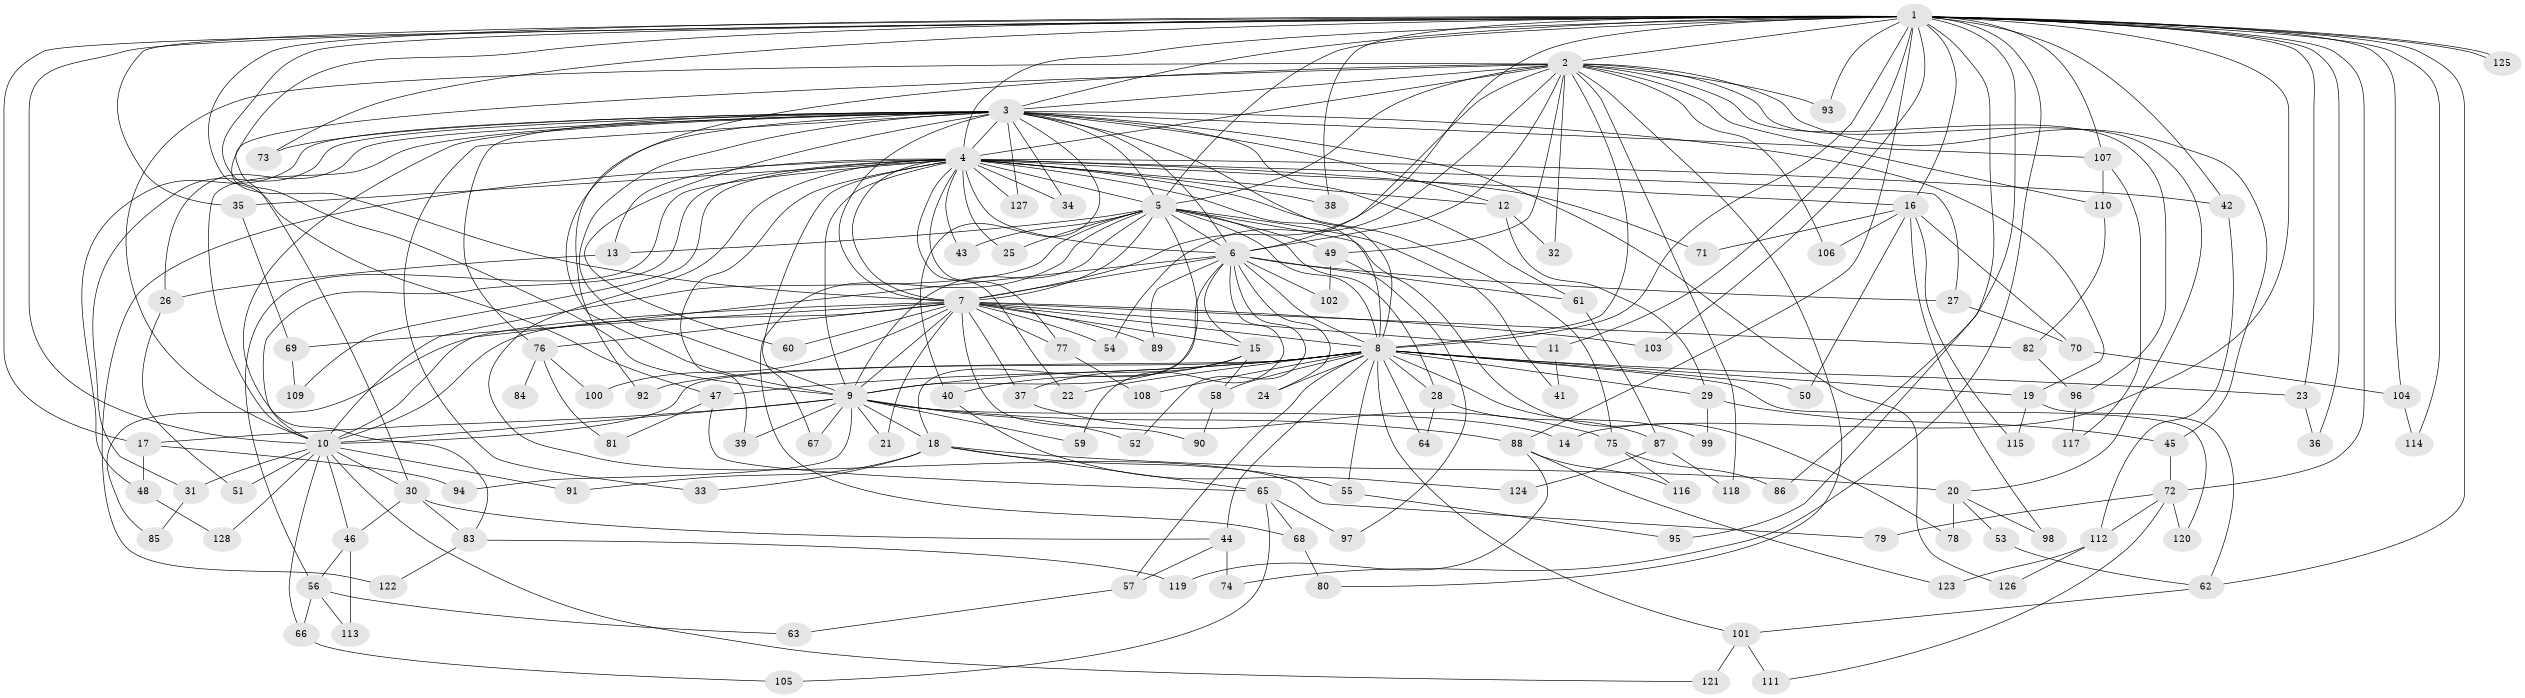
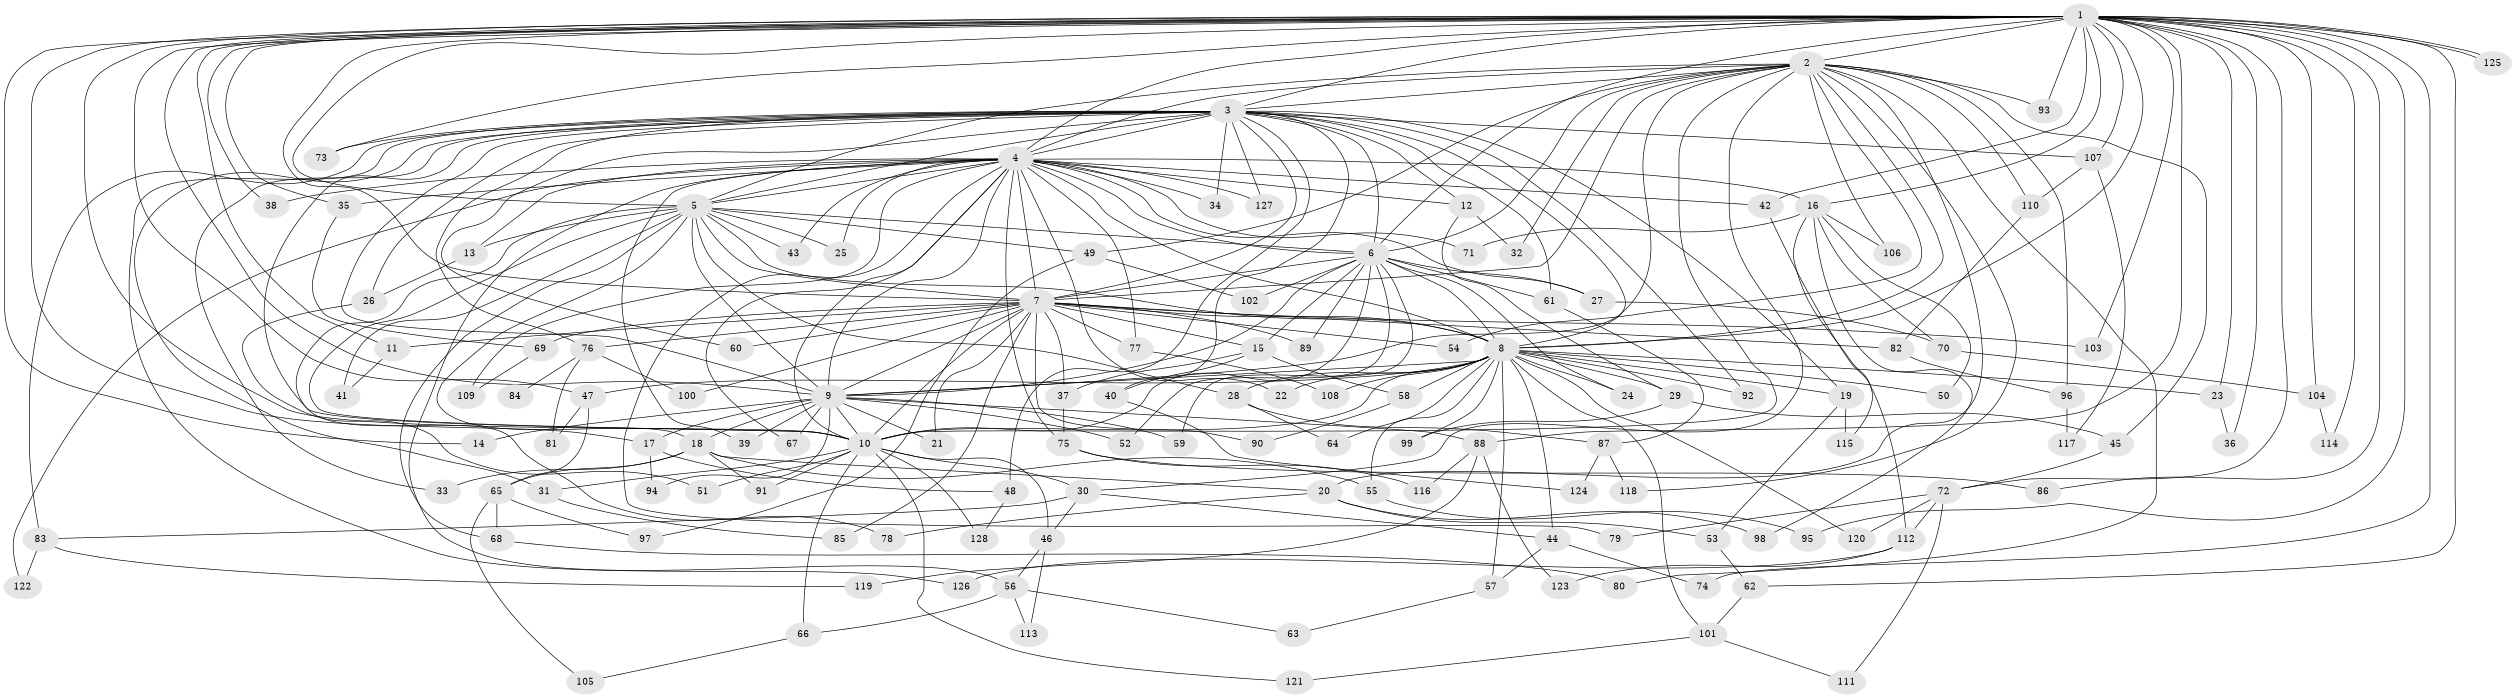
edge "19" -- "62": now "19" -- "53"
